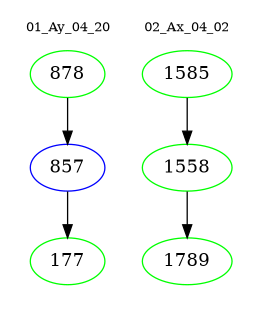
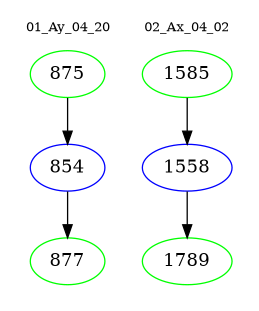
node "878": label "878" -> "875"
node "857": label "857" -> "854"
node "1558": color green -> blue
node "177": label "177" -> "877"
